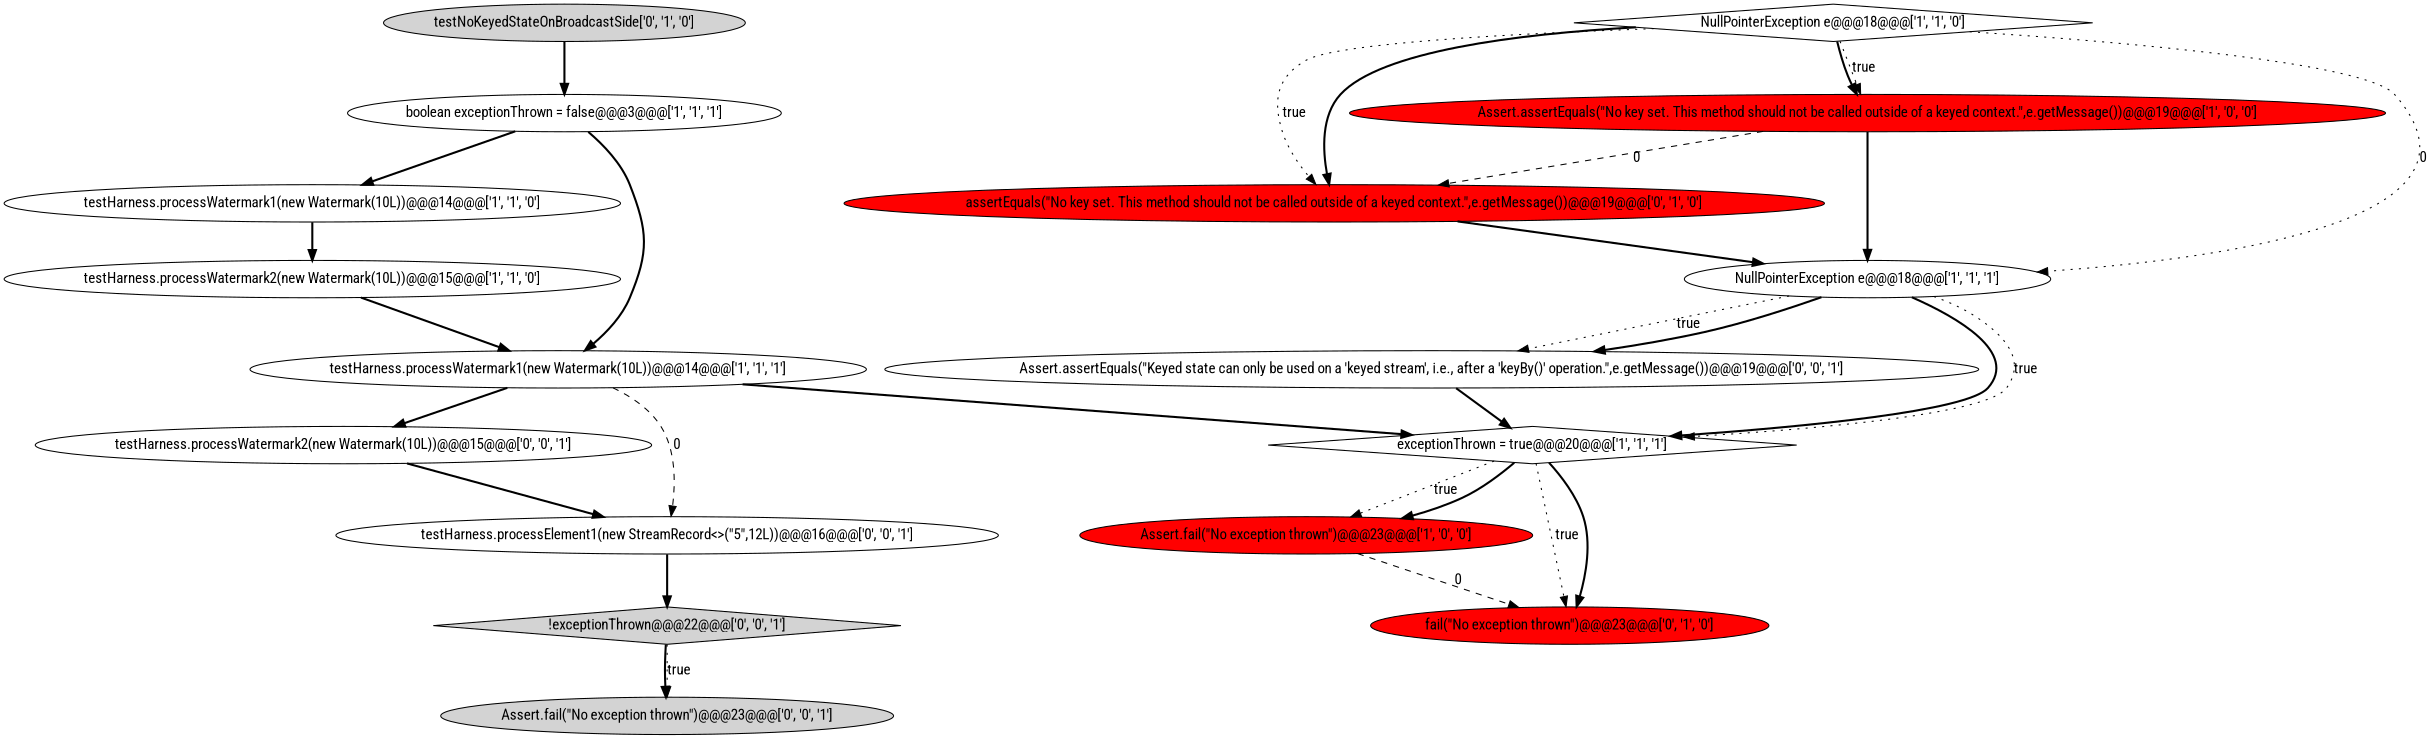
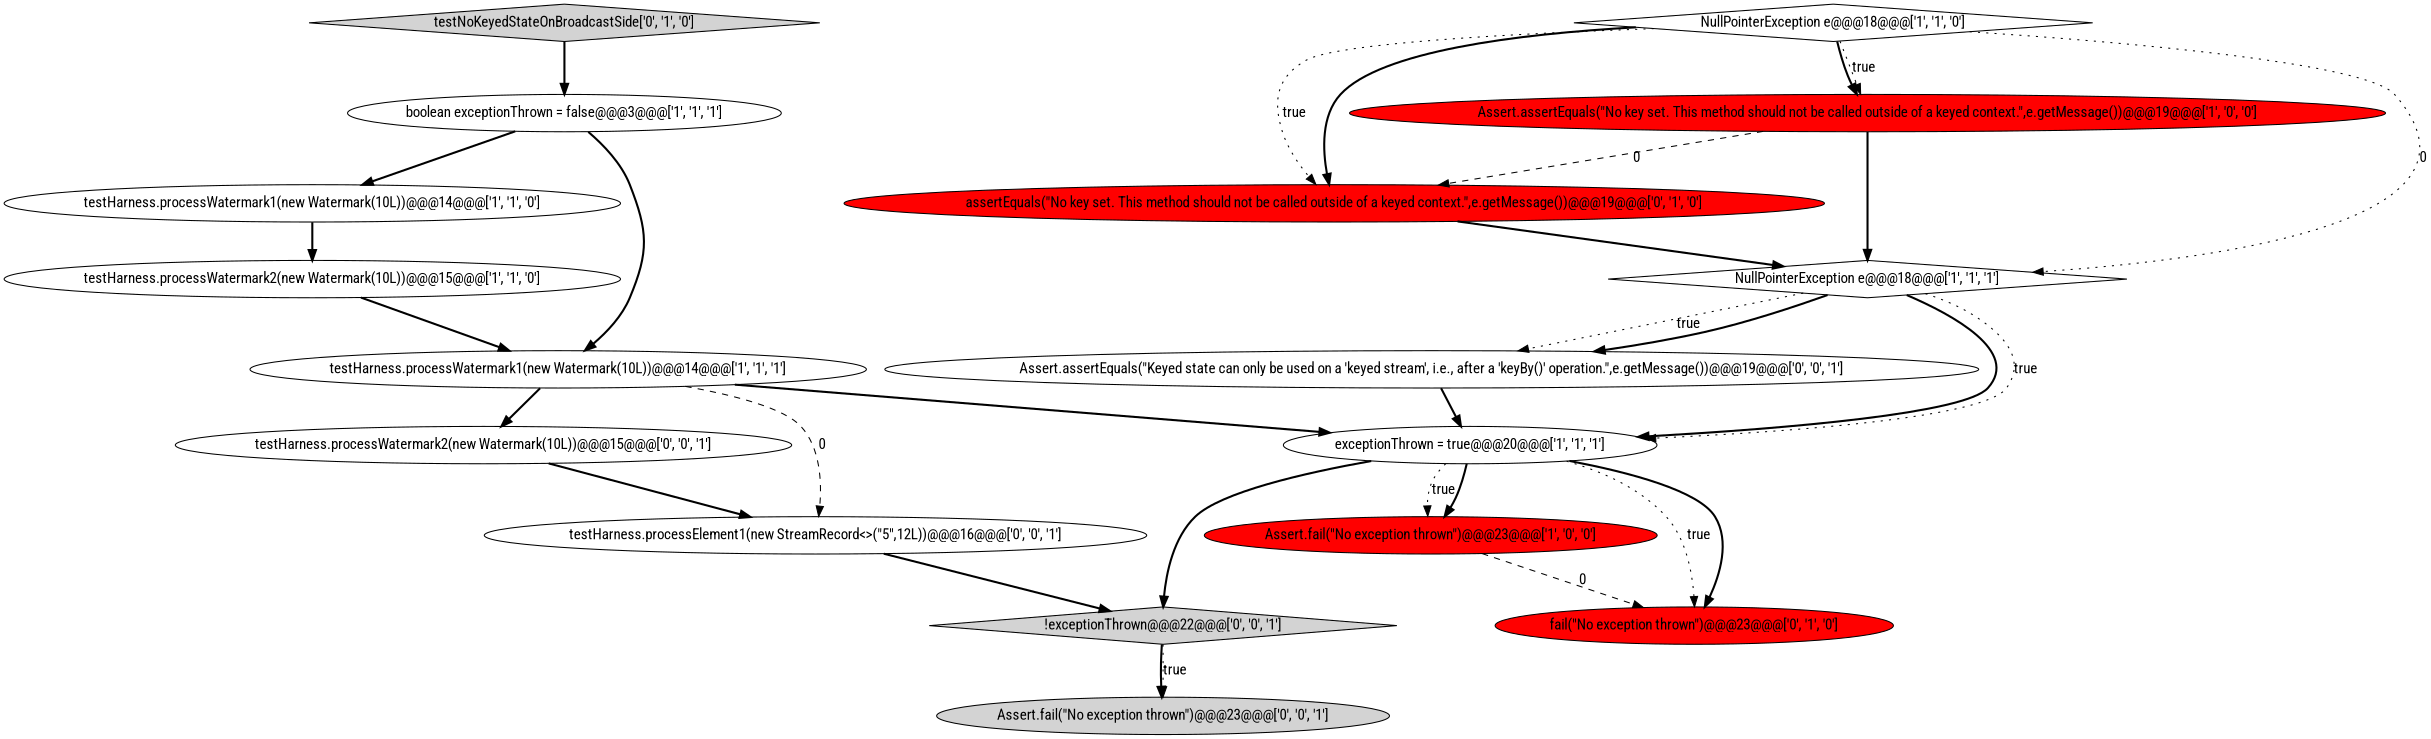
node "testNoKeyedStateOnBroadcastSide['0', '1', '0']": shape ellipse -> diamond
node "NullPointerException e@@@18@@@['1', '1', '1']": shape ellipse -> diamond
node "exceptionThrown = true@@@20@@@['1', '1', '1']": shape diamond -> ellipse
edge "exceptionThrown = true@@@20@@@['1', '1', '1']" -> "!exceptionThrown@@@22@@@['0', '0', '1']": added
